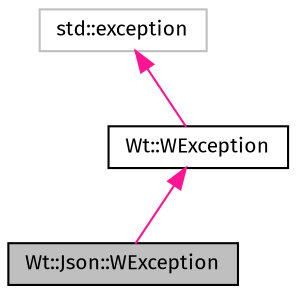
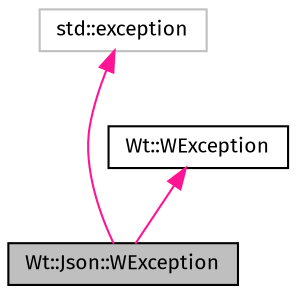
edge "Wt::WException" -> "std::exception": now "Wt::Json::WException" -> "std::exception"
